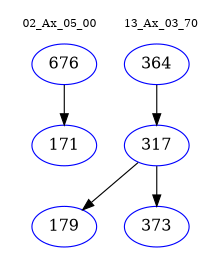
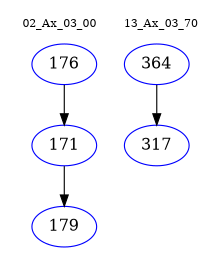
cluster "02_Ax_05_00": label "02_Ax_05_00" -> "02_Ax_03_00"
node "676": label "676" -> "176"
edge "317" -> "179": now "171" -> "179"
node "373": removed
